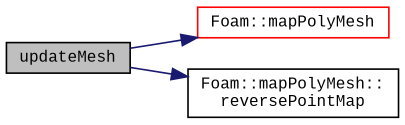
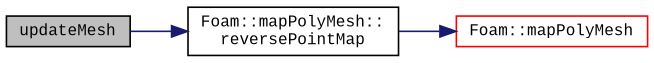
edge "updateMesh" -> "Foam::mapPolyMesh": now "Foam::mapPolyMesh:: reversePointMap" -> "Foam::mapPolyMesh"
